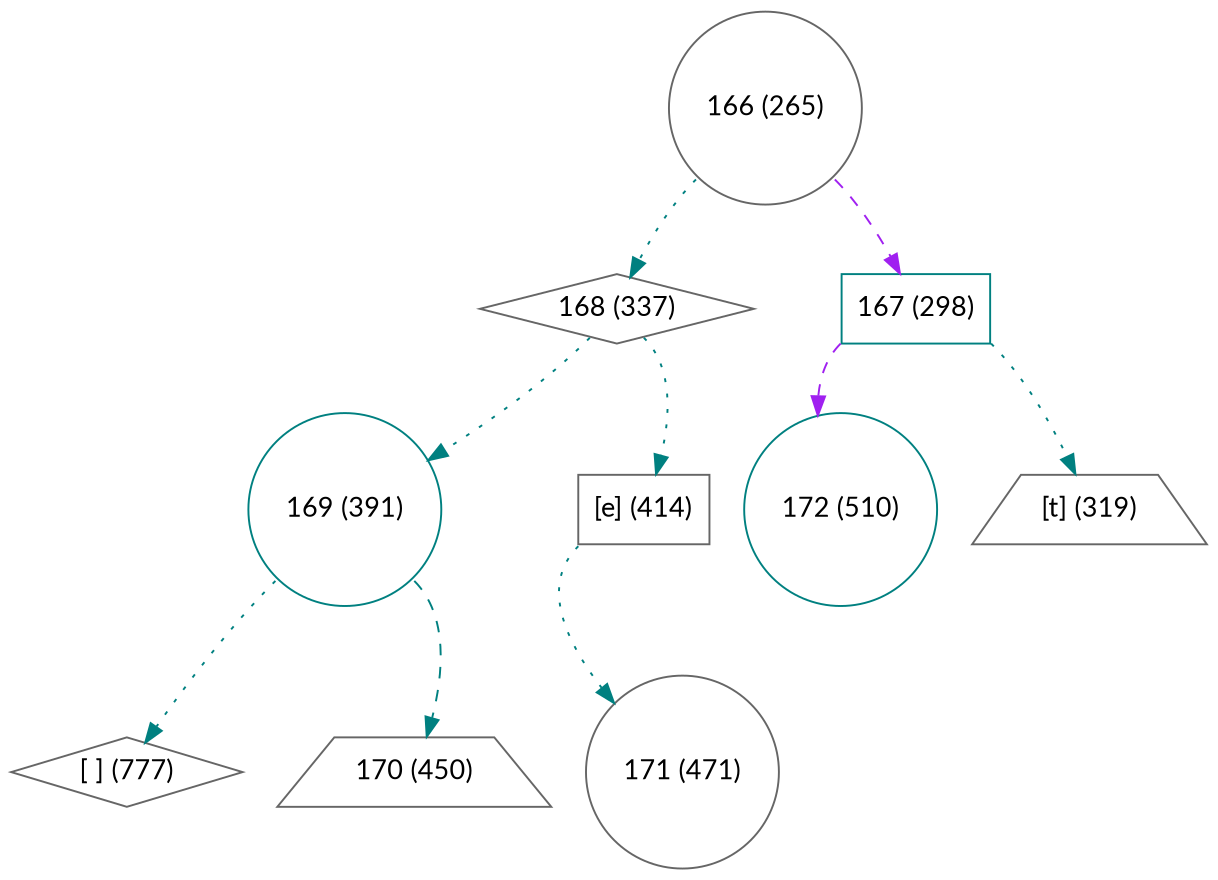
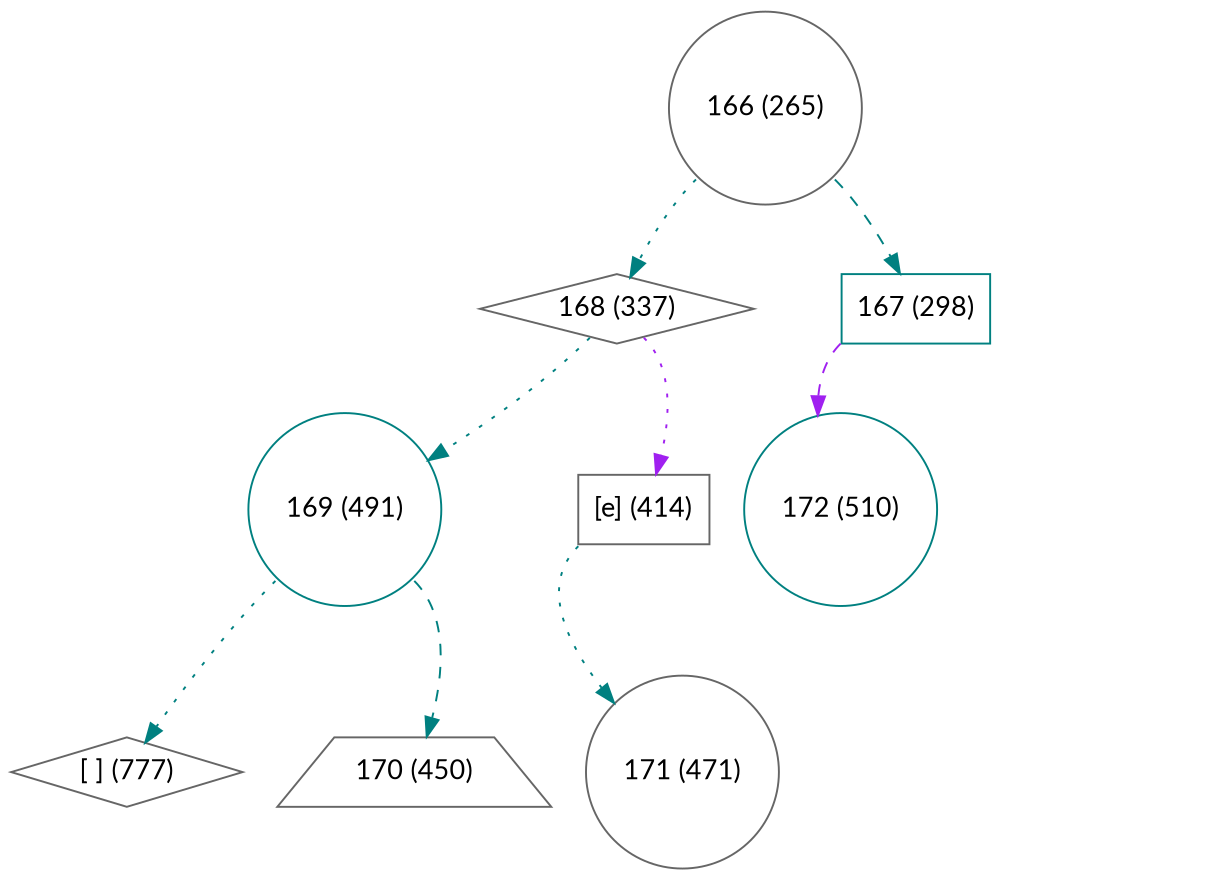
edge "166 (265)" -> "167 (298)": color purple -> teal
edge "168 (337)" -> "[e] (414)": color teal -> purple
node "169 (391)": label "169 (391)" -> "169 (491)"
node "[t] (319)": removed
